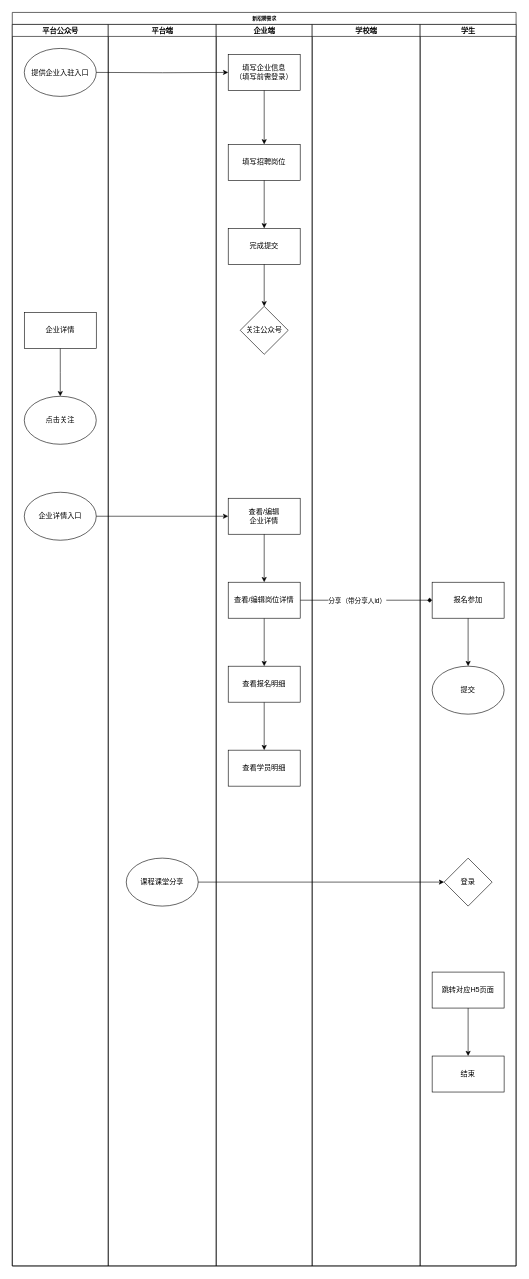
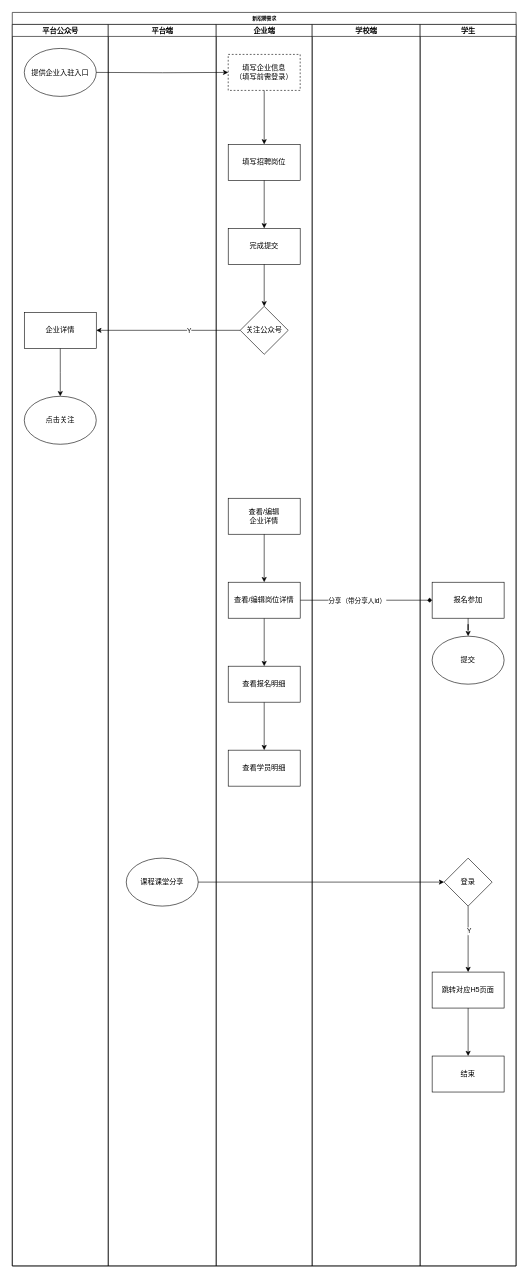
node "填写企业信息 （填写前需登录）": style solid -> dashed
edge "关注公众号" -> "企业详情": added, label "Y"
node "企业详情入口": removed
edge "企业详情入口" -> "查看/编辑 企业详情": removed
node "提交": moved (468, 690) -> (468, 660)
edge "登录" -> "跳转对应H5页面": added, label "Y"
